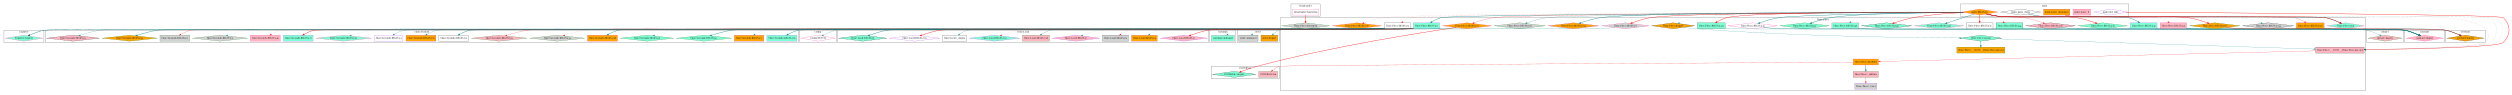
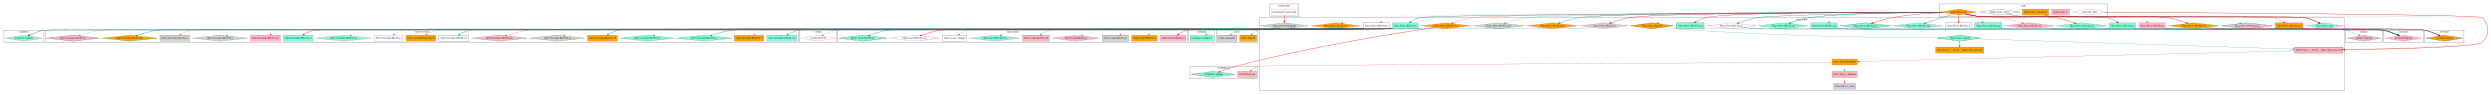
node "Time::Piece::BEGIN@38": color black -> deeppink
node "Time::Local::BEGIN@7": shape diamond -> box
edge "Time::Piece::localtime" -> "Time::Piece::_mktime": style bold -> dotted
